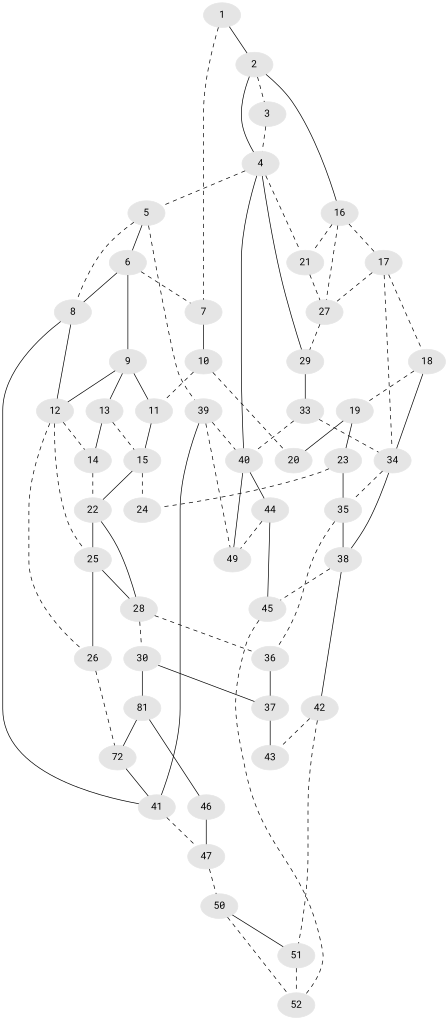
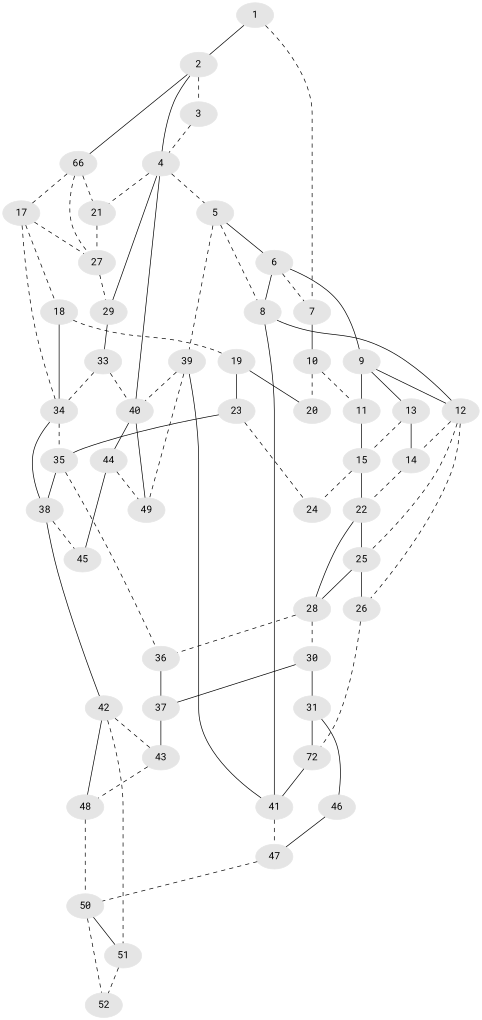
node "16": label "16" -> "66"
node "81": label "81" -> "31"
node "48": added
edge "45" -- "52": removed
